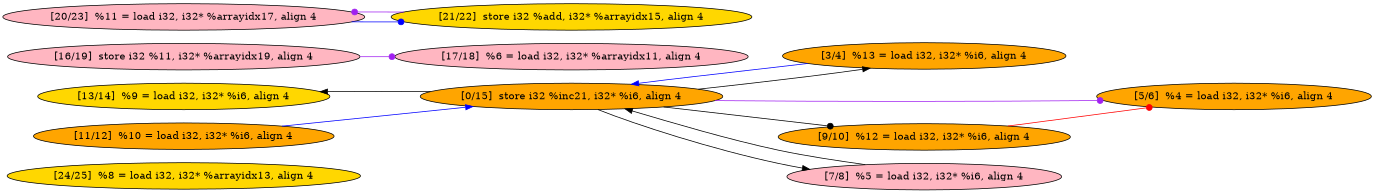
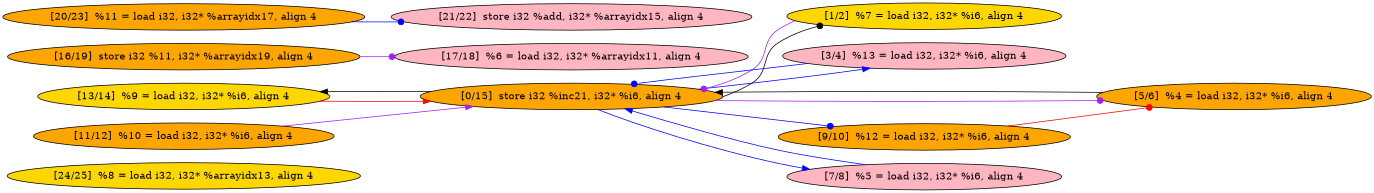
edge "[21/22]  store i32 %add, i32* %arrayidx15, align 4" -> "[20/23]  %11 = load i32, i32* %arrayidx17, align 4": removed
node "[1/2]  %7 = load i32, i32* %i6, align 4": added
node "[20/23]  %11 = load i32, i32* %arrayidx17, align 4": fillcolor lightpink -> orange
node "[21/22]  store i32 %add, i32* %arrayidx15, align 4": fillcolor gold -> lightpink
node "[3/4]  %13 = load i32, i32* %i6, align 4": fillcolor orange -> lightpink
node "[16/19]  store i32 %11, i32* %arrayidx19, align 4": fillcolor lightpink -> orange
edge "[3/4]  %13 = load i32, i32* %i6, align 4" -> "[0/15]  store i32 %inc21, i32* %i6, align 4": arrowhead normal -> dot
edge "[0/15]  store i32 %inc21, i32* %i6, align 4" -> "[3/4]  %13 = load i32, i32* %i6, align 4": color black -> blue
edge "[5/6]  %4 = load i32, i32* %i6, align 4" -> "[0/15]  store i32 %inc21, i32* %i6, align 4": added
edge "[13/14]  %9 = load i32, i32* %i6, align 4" -> "[0/15]  store i32 %inc21, i32* %i6, align 4": added
edge "[0/15]  store i32 %inc21, i32* %i6, align 4" -> "[9/10]  %12 = load i32, i32* %i6, align 4": color black -> blue
edge "[11/12]  %10 = load i32, i32* %i6, align 4" -> "[0/15]  store i32 %inc21, i32* %i6, align 4": color blue -> purple
edge "[0/15]  store i32 %inc21, i32* %i6, align 4" -> "[7/8]  %5 = load i32, i32* %i6, align 4": color black -> blue
edge "[7/8]  %5 = load i32, i32* %i6, align 4" -> "[0/15]  store i32 %inc21, i32* %i6, align 4": color black -> blue
